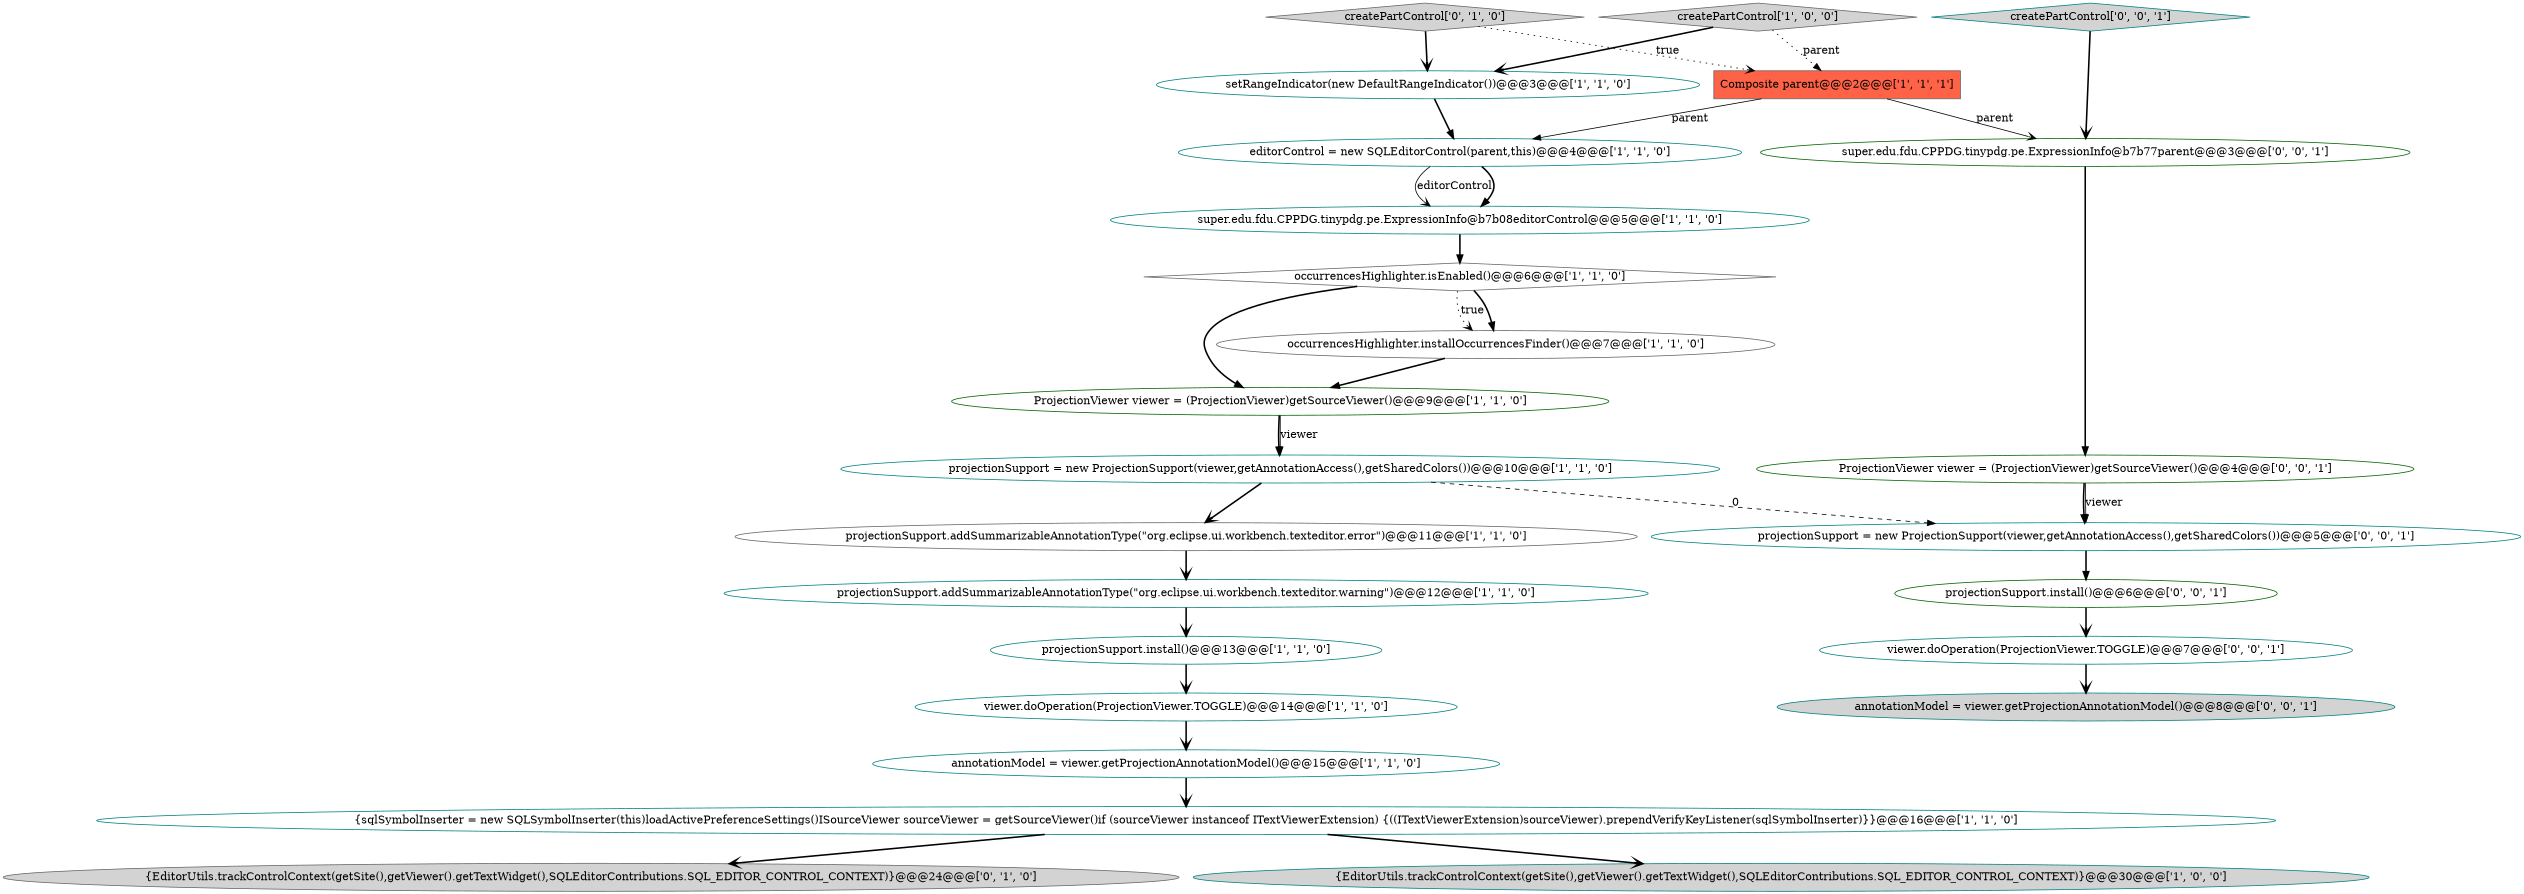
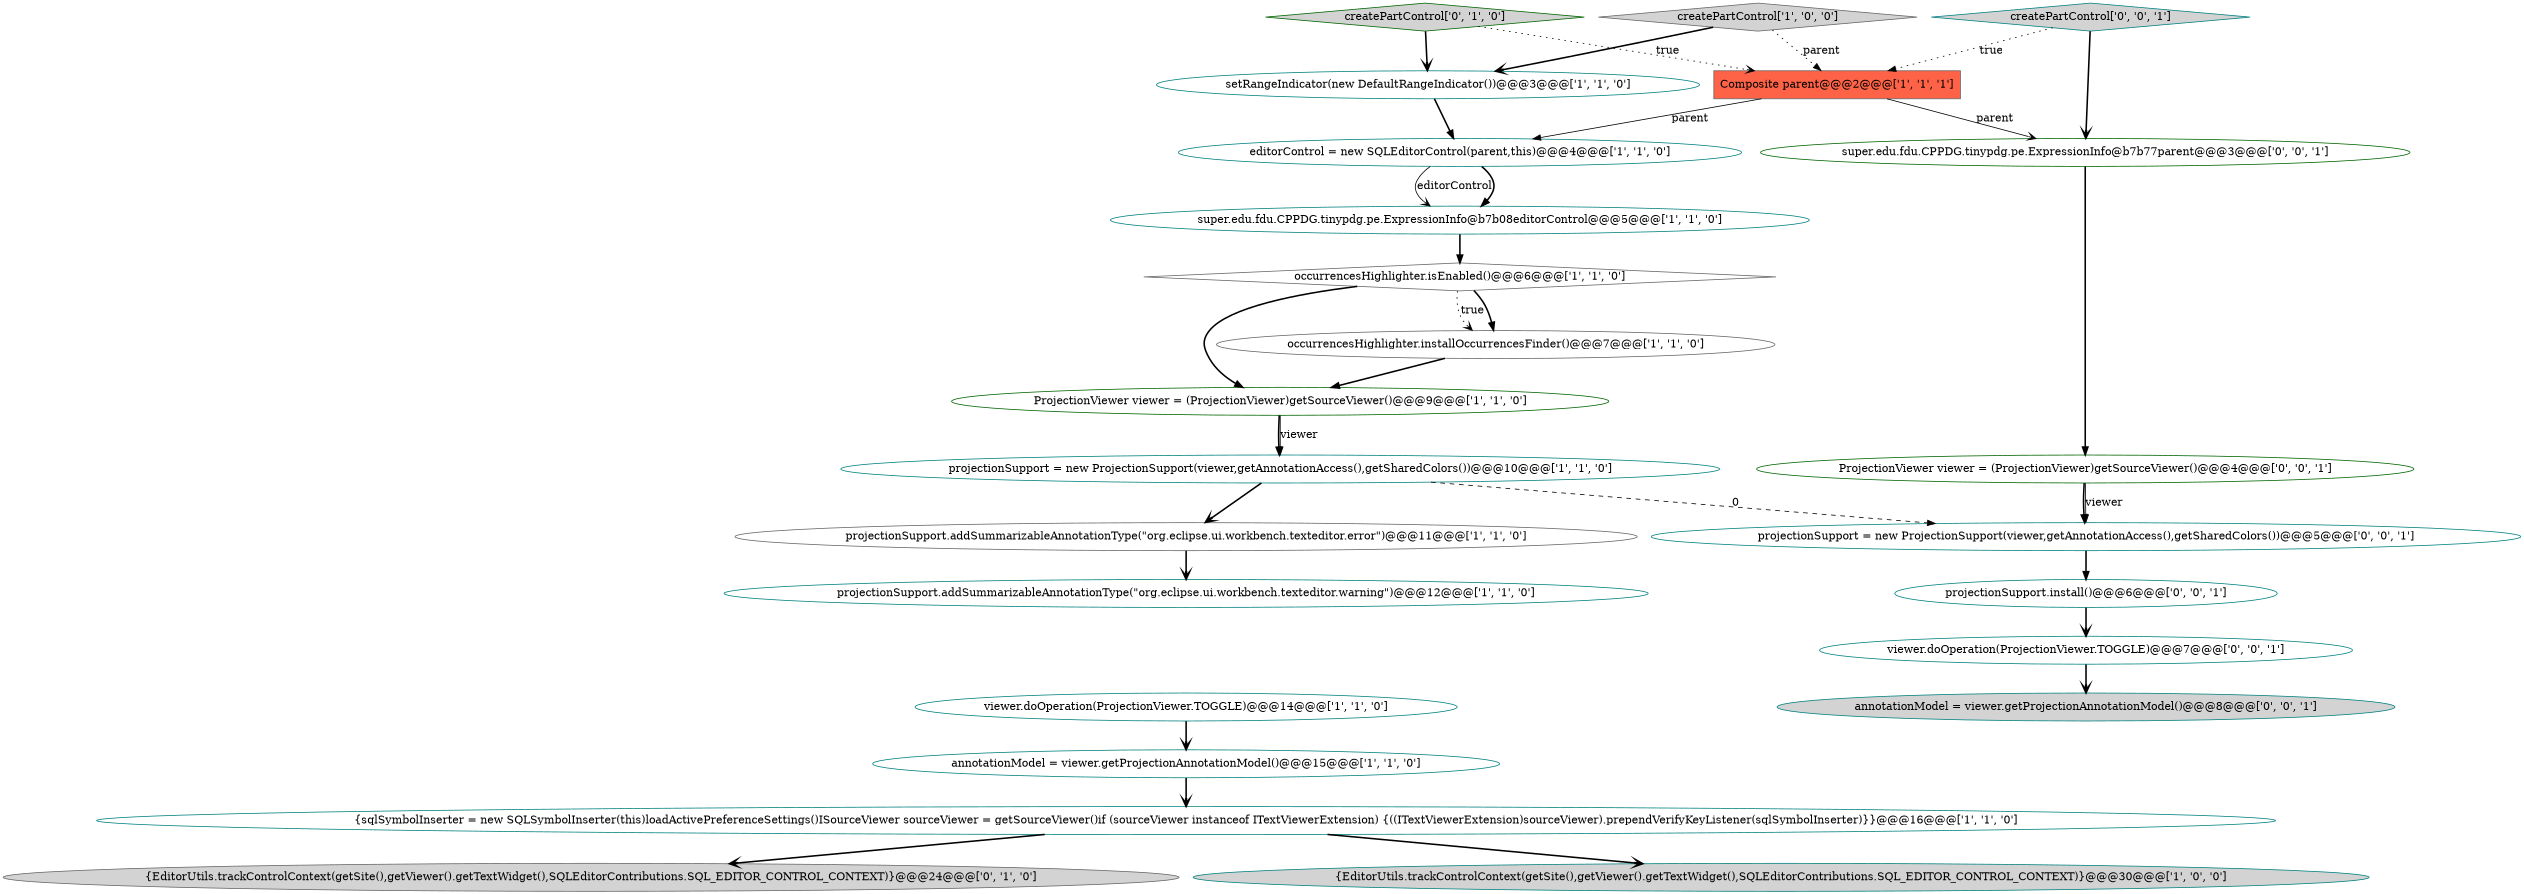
node "createPartControl['0', '1', '0']": color gray40 -> darkgreen
edge "createPartControl['0', '0', '1']" -> "Composite parent@@@2@@@['1', '1', '1']": added, label "true"
node "projectionSupport.install()@@@6@@@['0', '0', '1']": color darkgreen -> teal
node "projectionSupport.install()@@@13@@@['1', '1', '0']": removed
